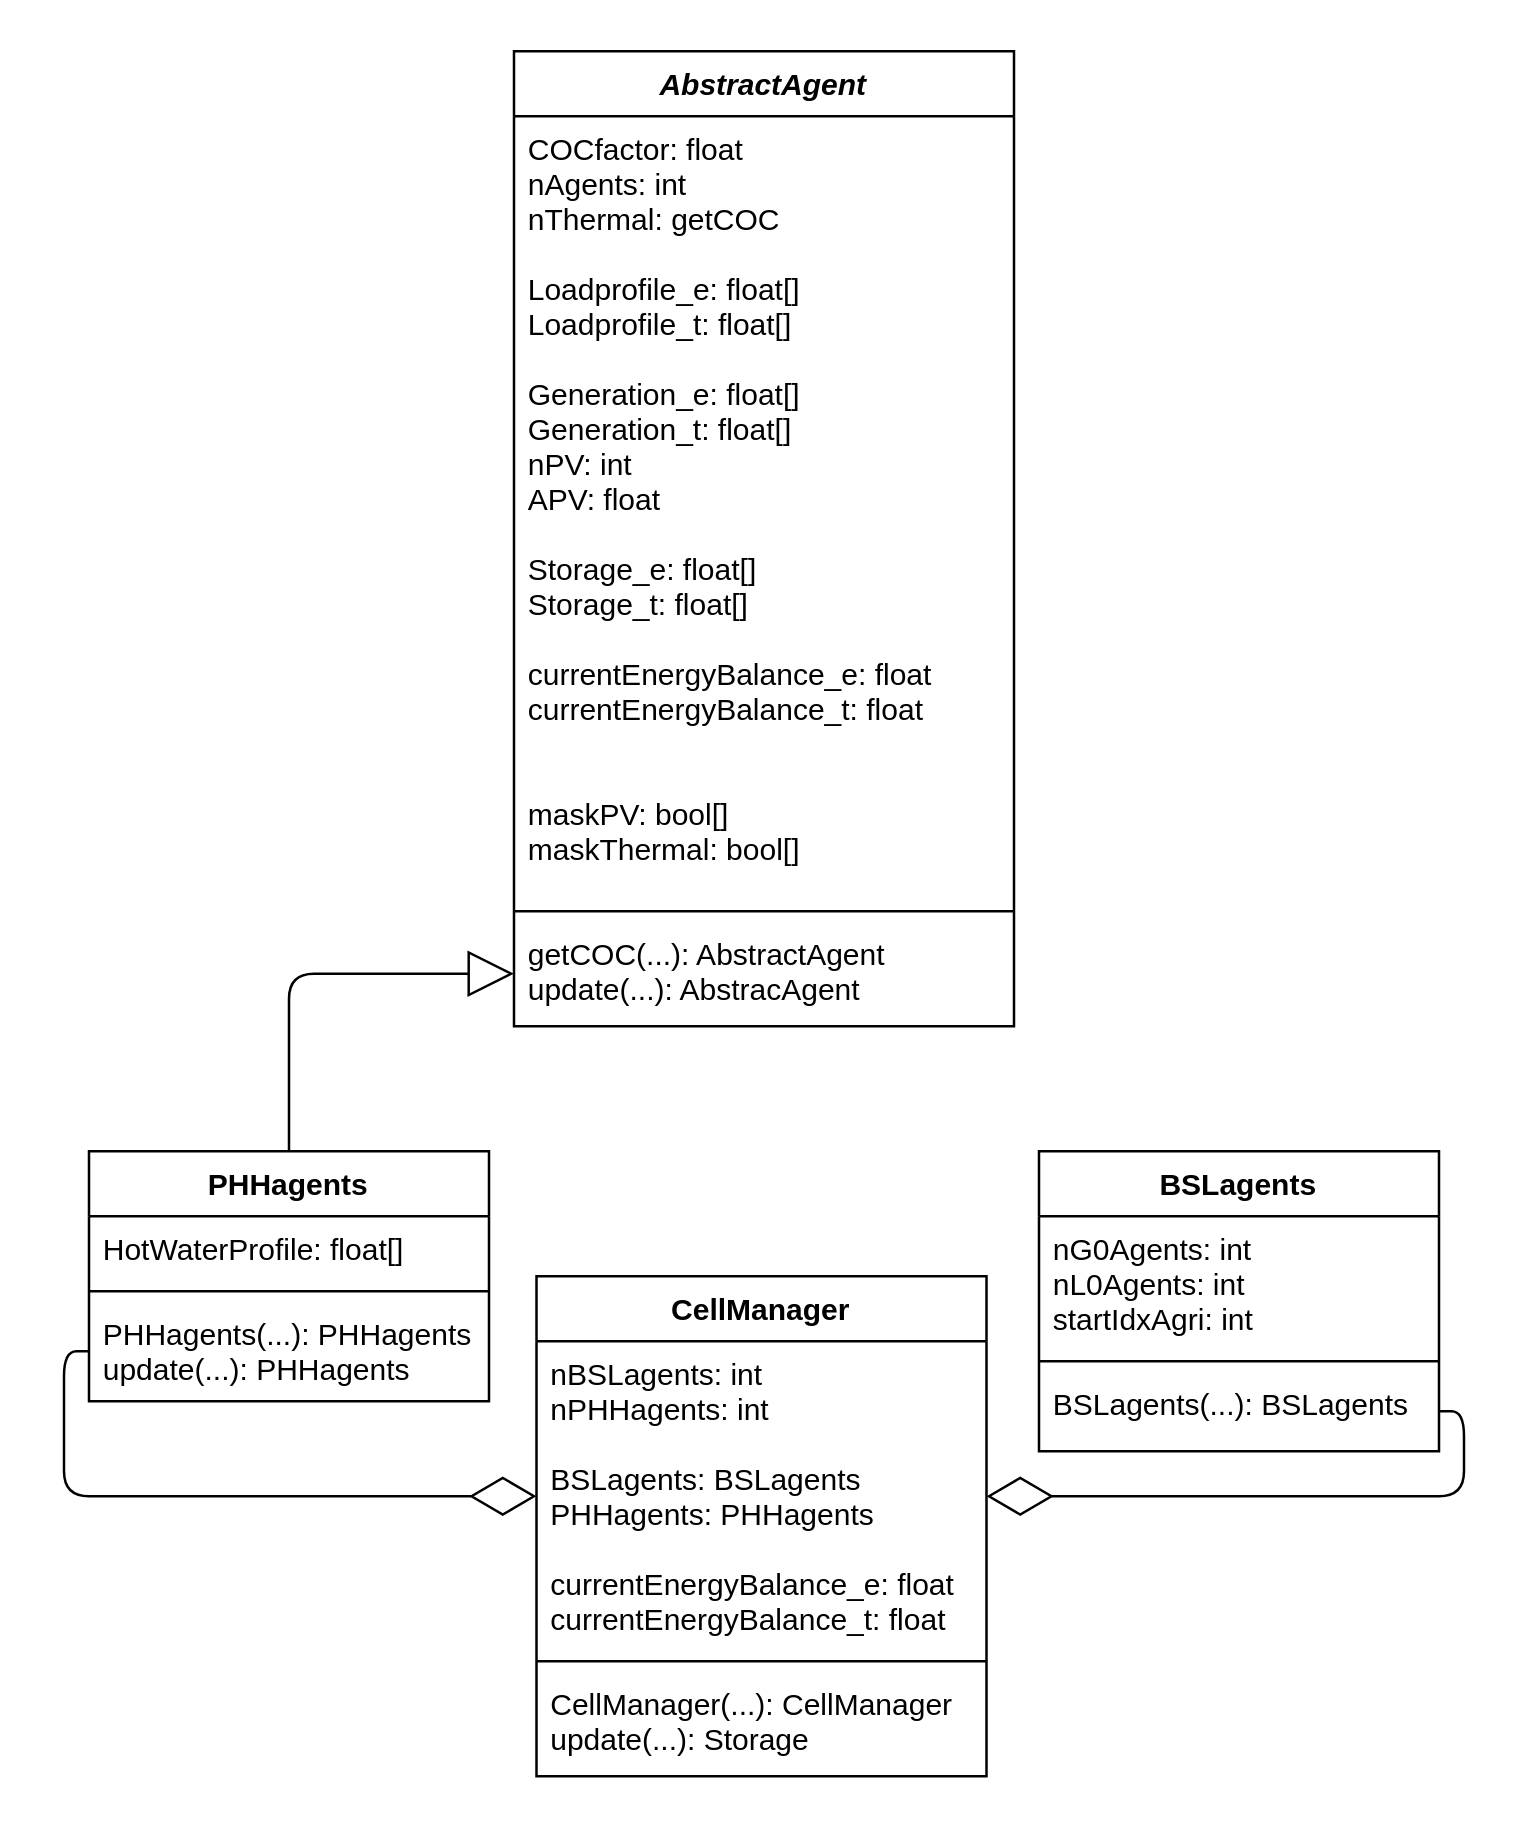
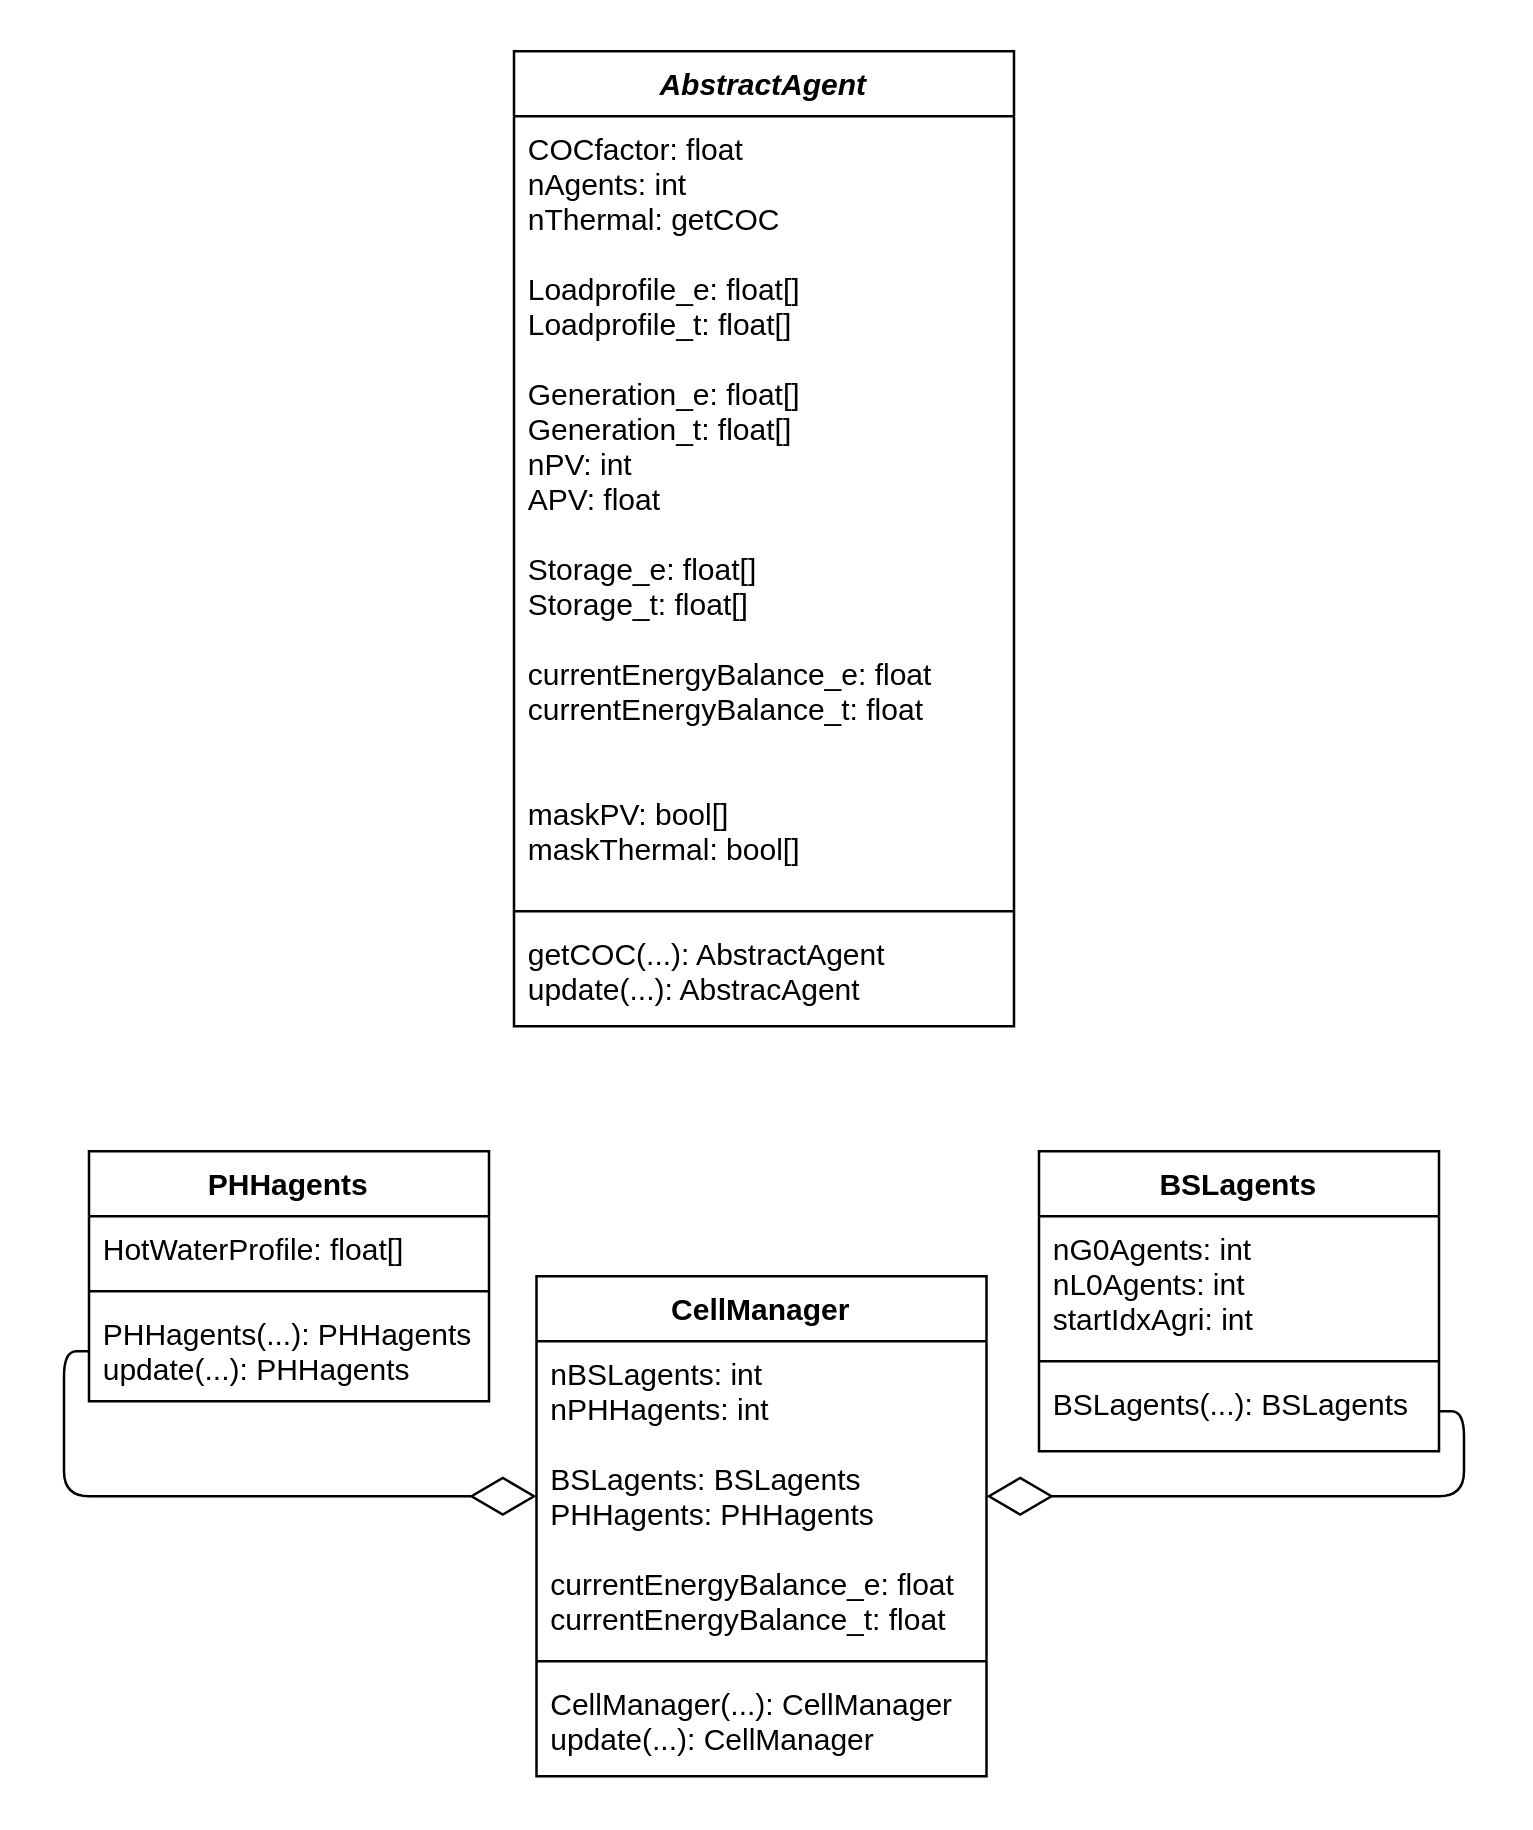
edge "PHHagents" -> "getCOC(...): AbstractAgent update(...): AbstracAgent": removed
node "CellManager(...): CellManager update(...): Storage": label "CellManager(...): CellManager update(...): Storage" -> "CellManager(...): CellManager update(...): CellManager"
